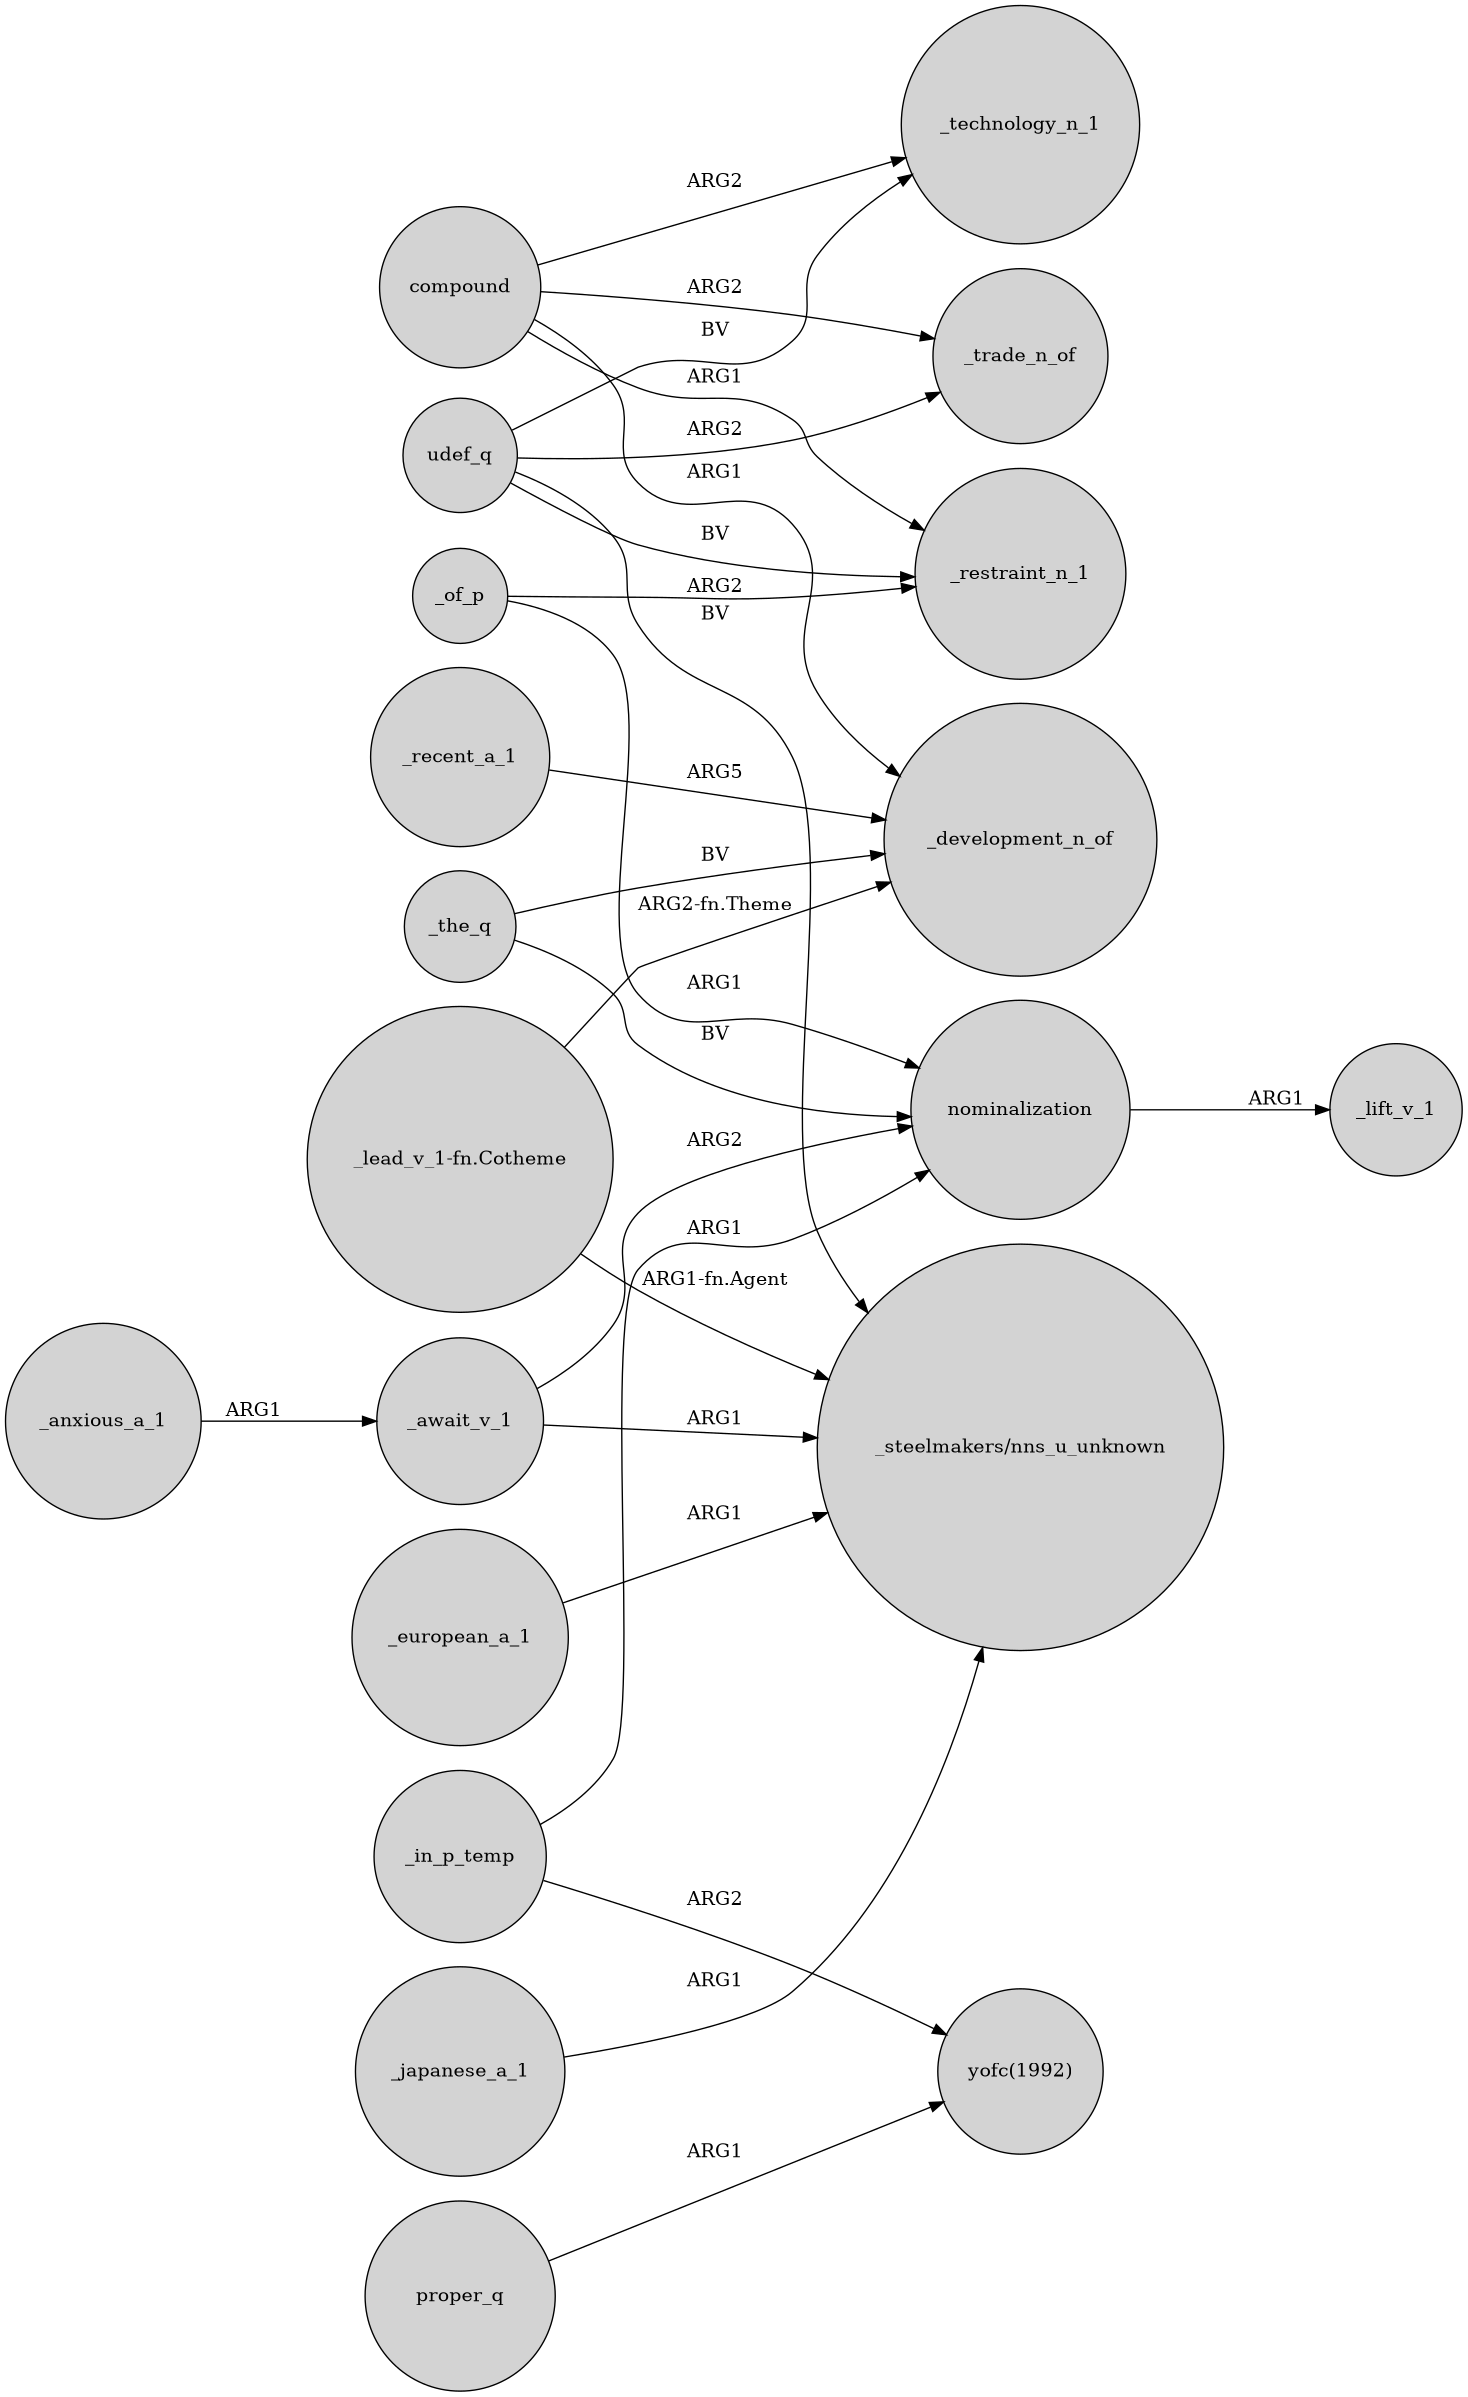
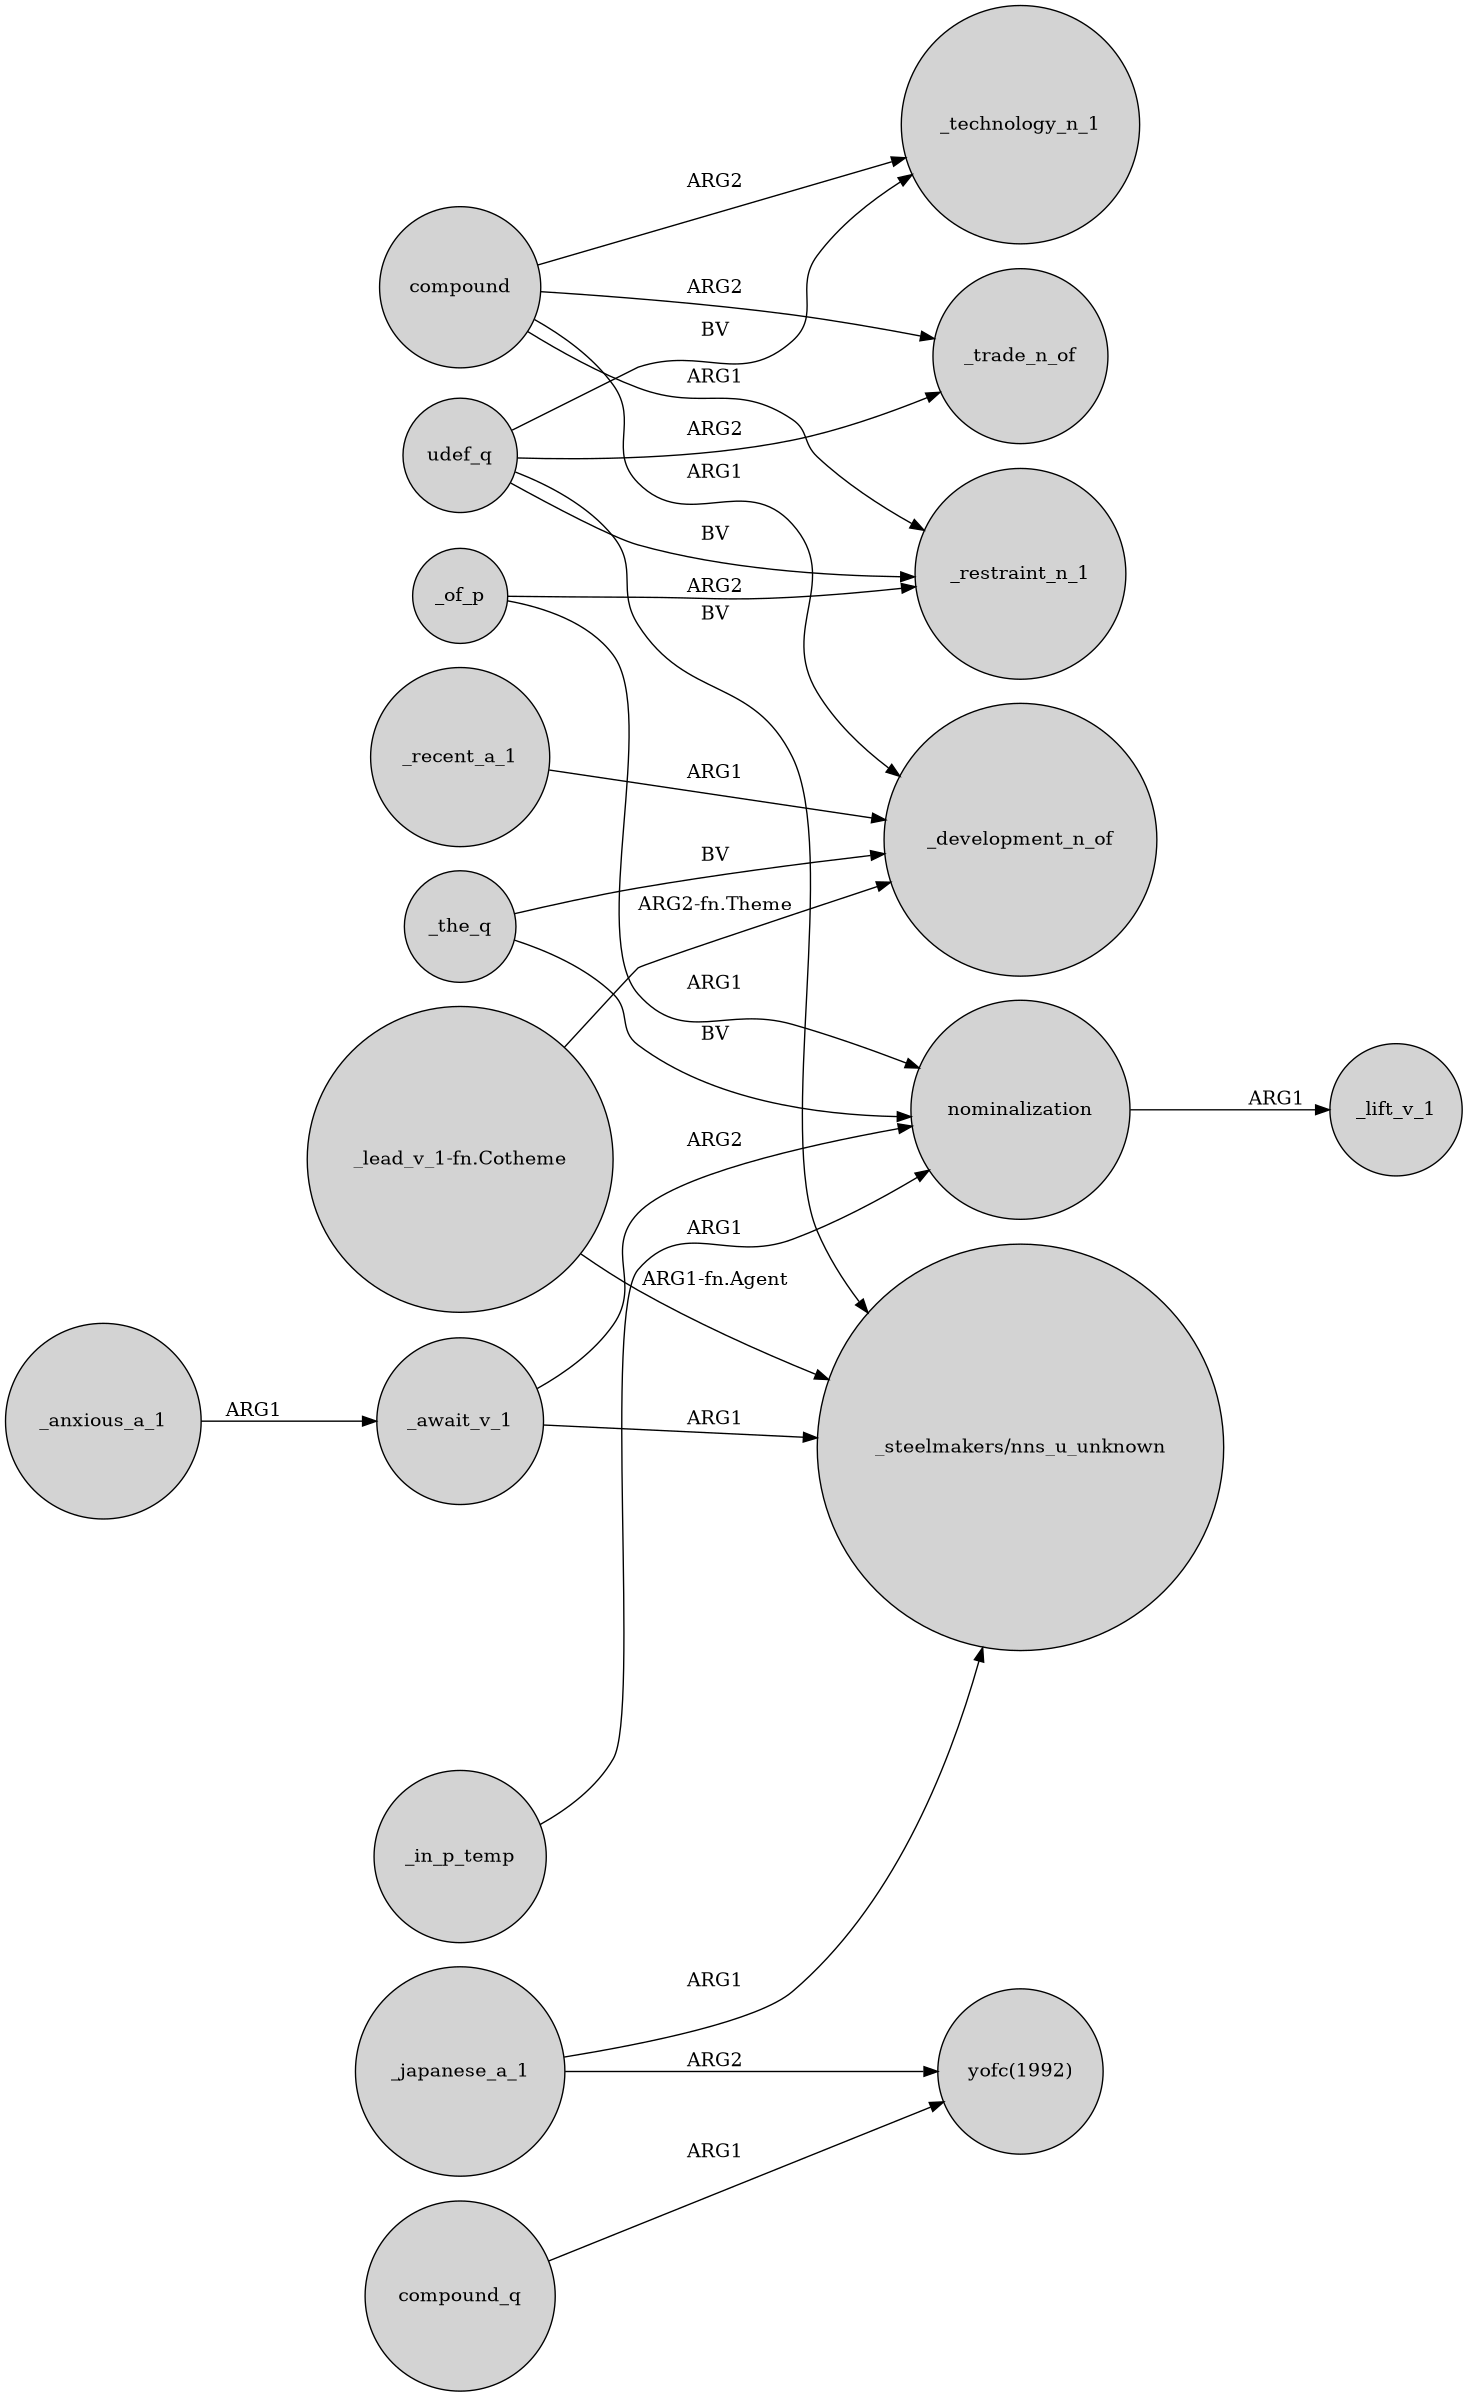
edge "_recent_a_1" -> "_development_n_of": label "ARG5" -> "ARG1"
node "_european_a_1": removed
edge "_in_p_temp" -> "yofc(1992)": now "_japanese_a_1" -> "yofc(1992)"
node "proper_q": label "proper_q" -> "compound_q"
